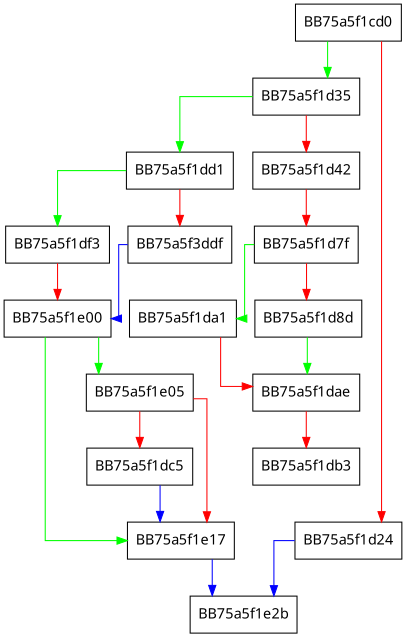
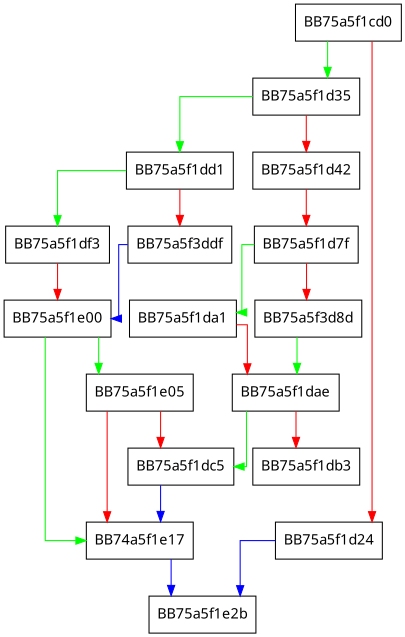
node "BB75a5f1d8d": label "BB75a5f1d8d" -> "BB75a5f3d8d"
edge "BB75a5f1dae" -> "BB75a5f1dc5": added
node "BB75a5f1e17": label "BB75a5f1e17" -> "BB74a5f1e17"
